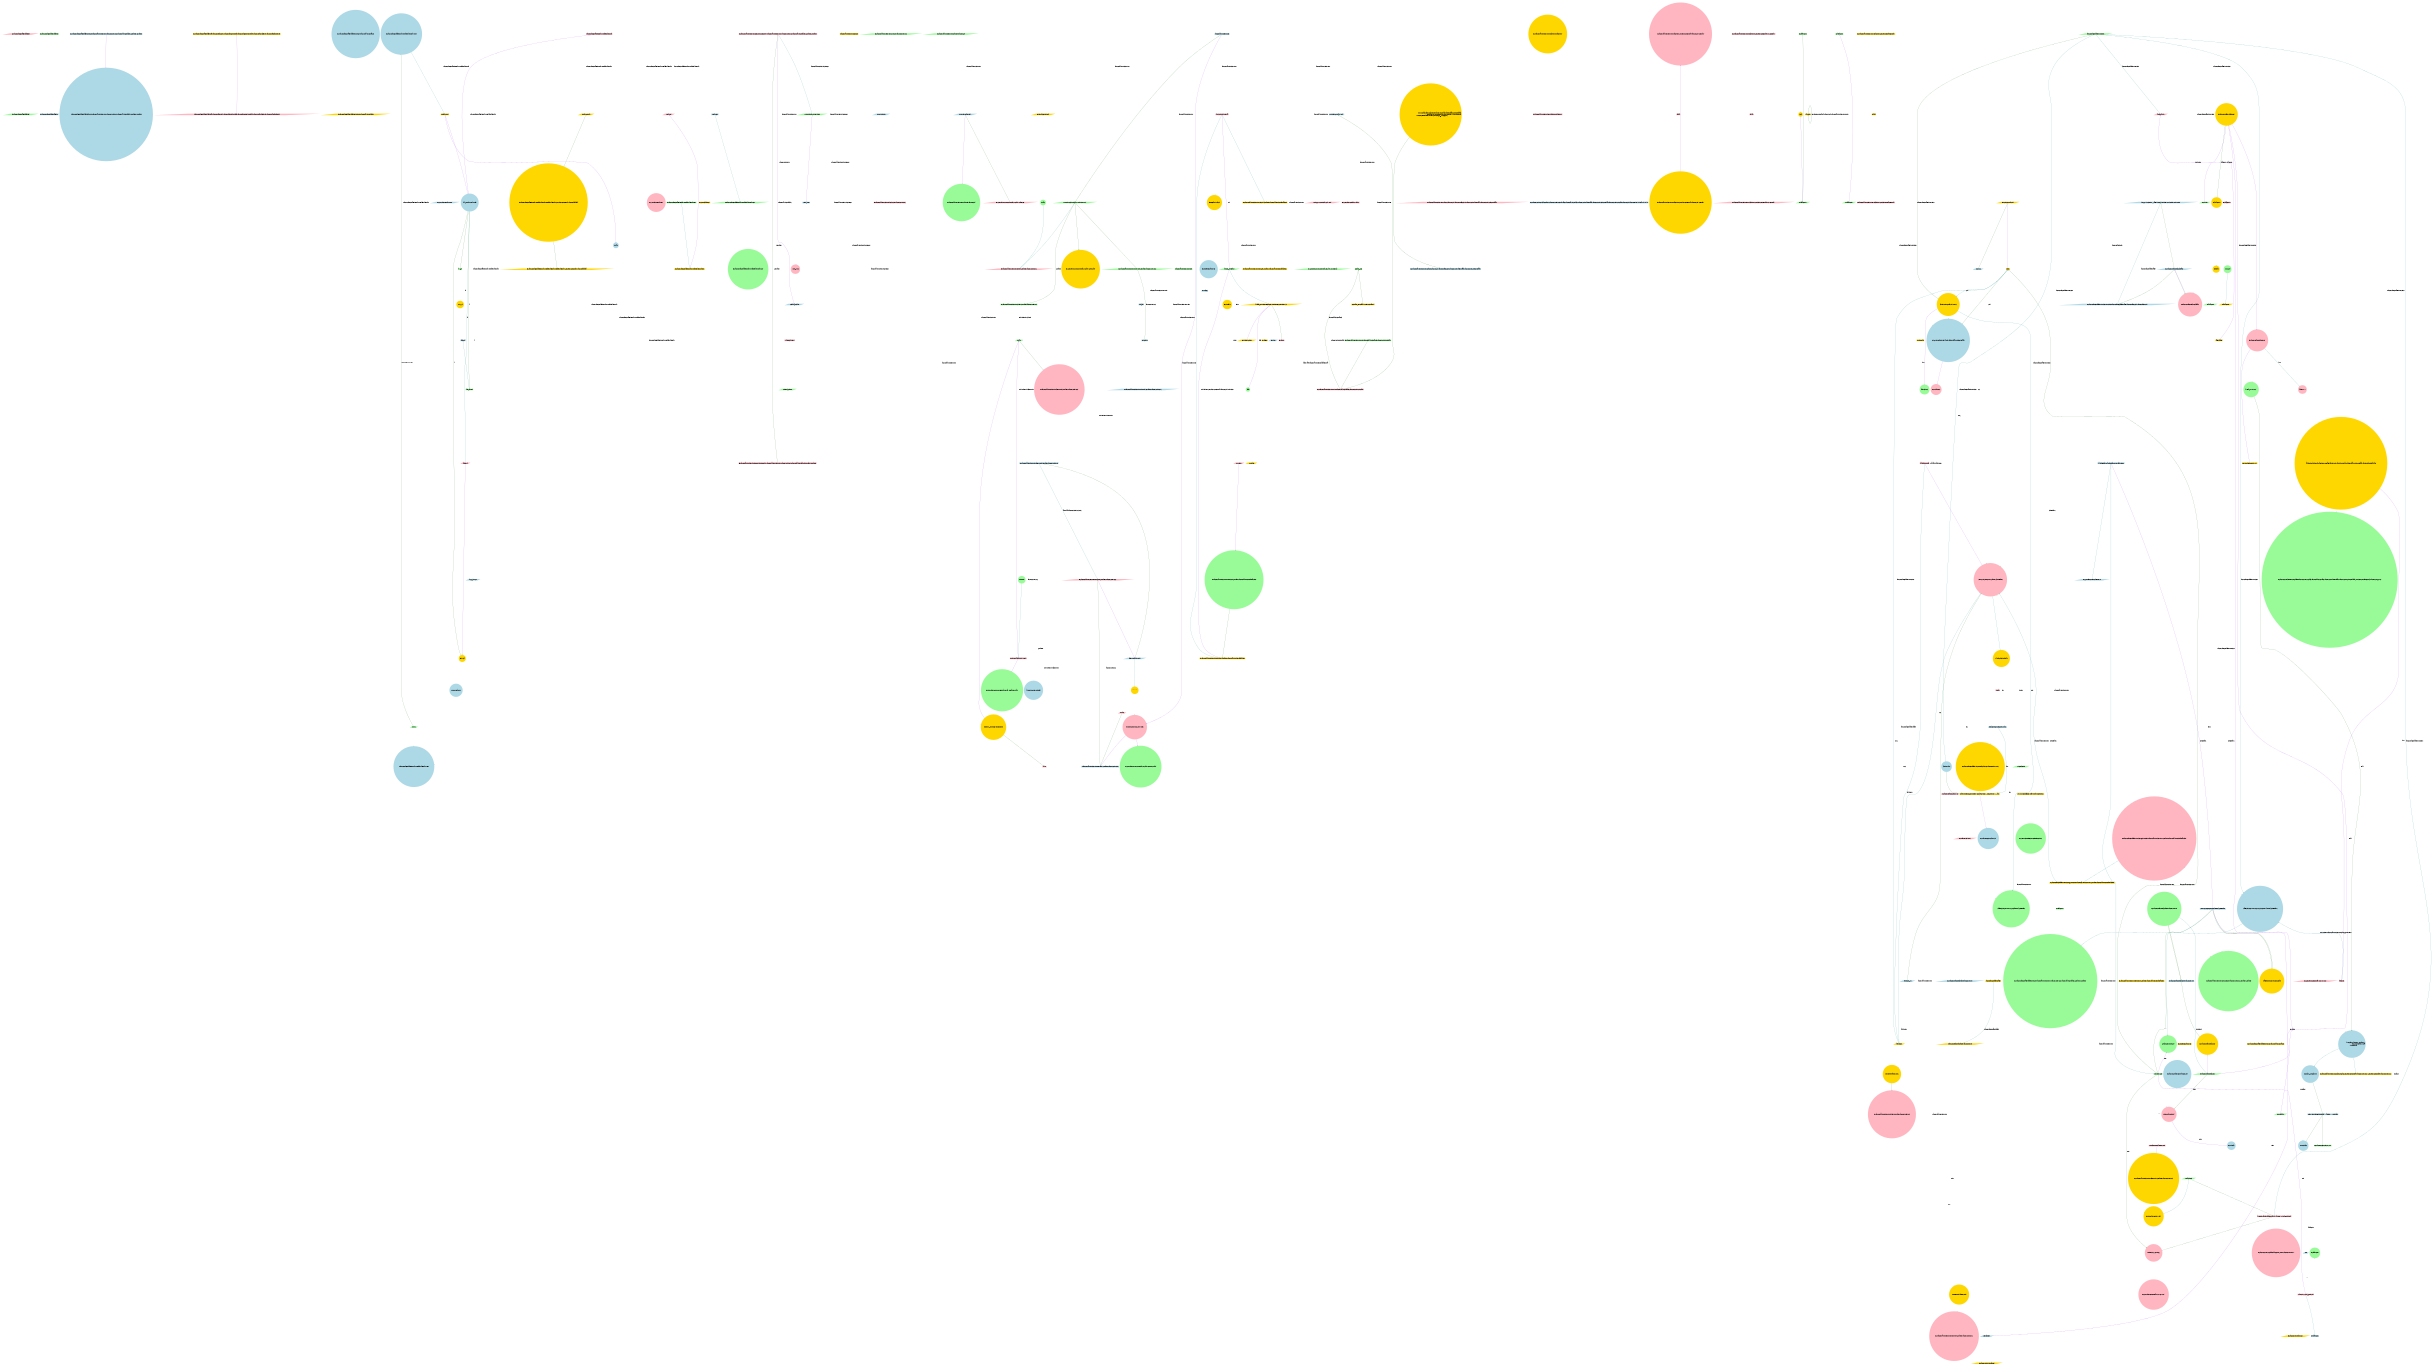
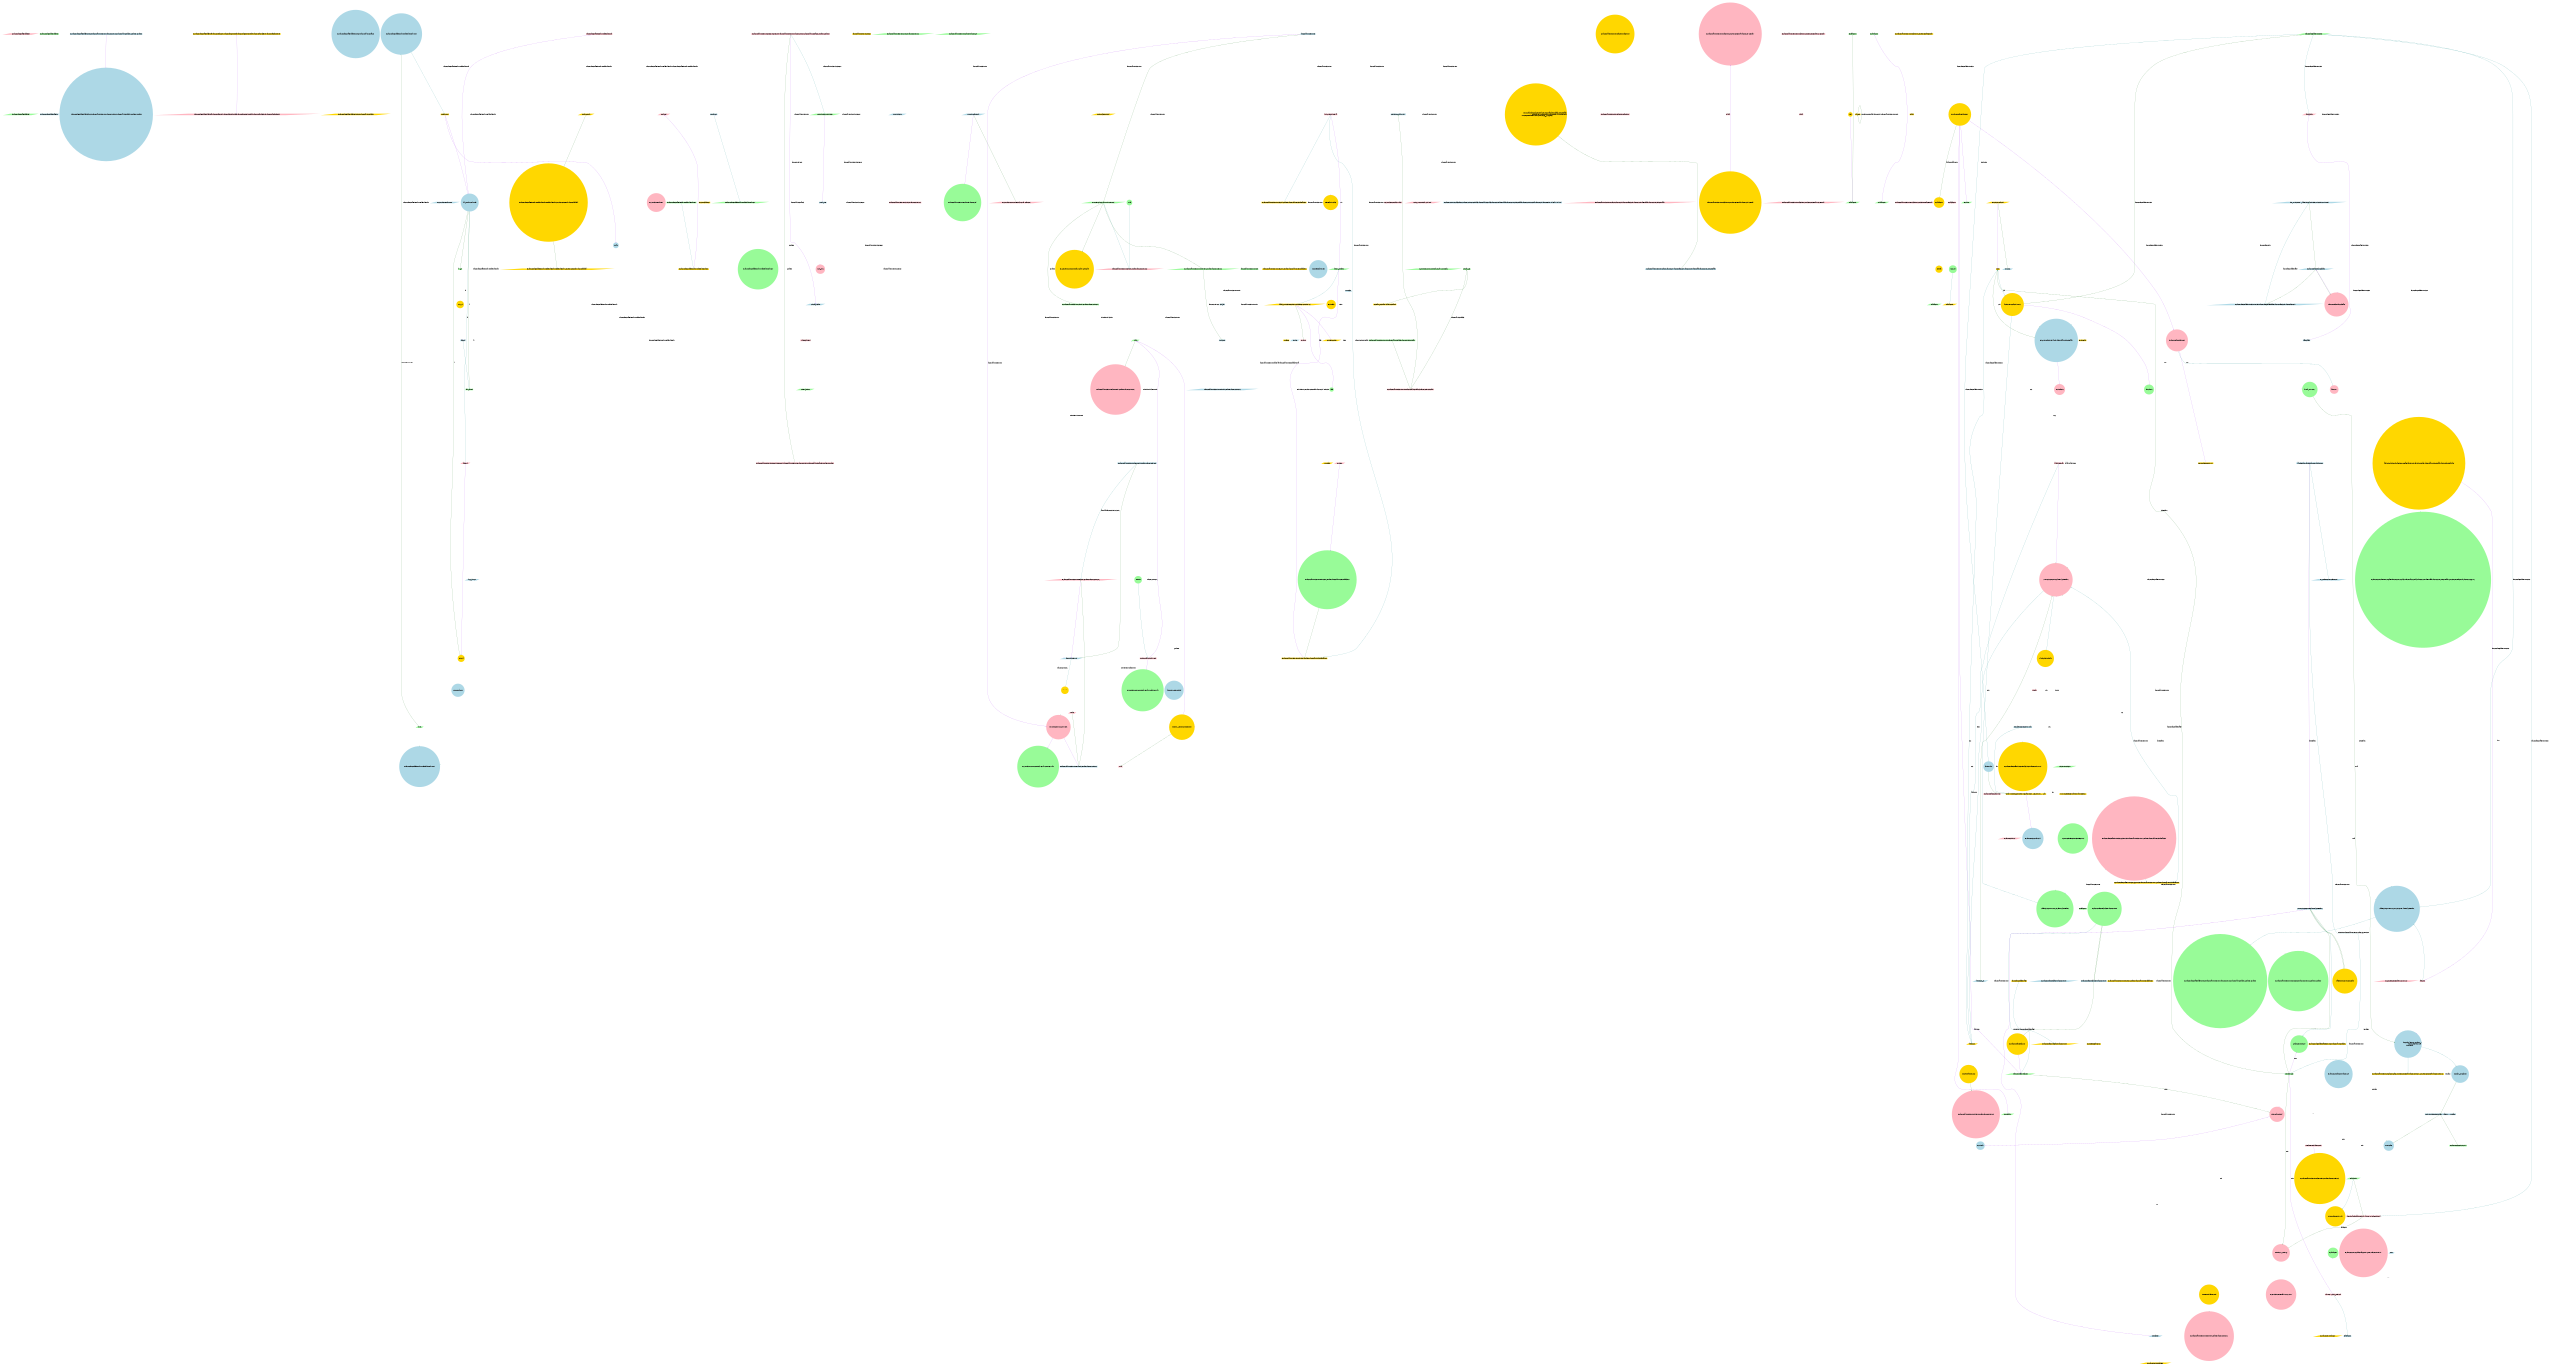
edge "Configuration = config" -> "QuantConnect.Data.UniverseSelection.Universe": reversed
node "_dataFeed = dataFeed": fillcolor gold -> lightblue
edge "Entry Unk.TryGetValue" -> "additions.Add(security)": now "Exit QuantConnect.Interfaces.IBrokerage.Disconnect()" -> "additions.Add(security)"
node "0: subscription.CancelOrder": label "0: subscription.CancelOrder" -> "0: subscription.IsUniverseSubscription"
